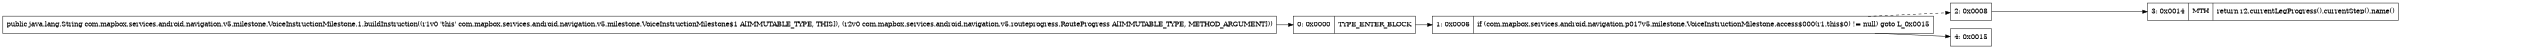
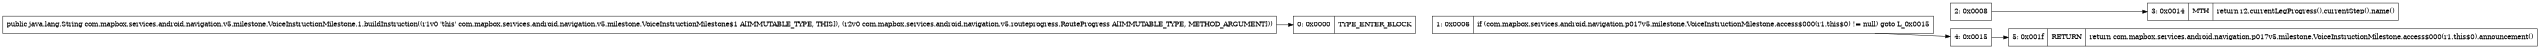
edge "1: 0x0006" -> "2: 0x0008": removed
edge "0: 0x0000" -> "1: 0x0006": removed
node "5: 0x001f": added
